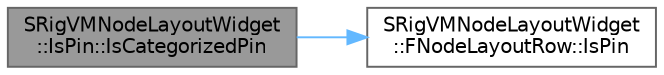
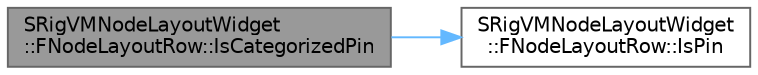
node "SRigVMNodeLayoutWidget ::IsPin::IsCategorizedPin": label "SRigVMNodeLayoutWidget ::IsPin::IsCategorizedPin" -> "SRigVMNodeLayoutWidget ::FNodeLayoutRow::IsCategorizedPin"
